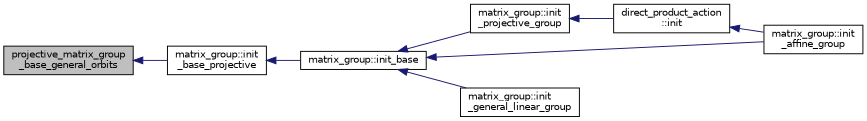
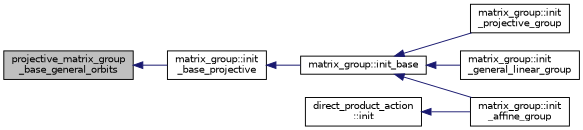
edge "direct_product_action ::init" -> "matrix_group::init _projective_group": removed
